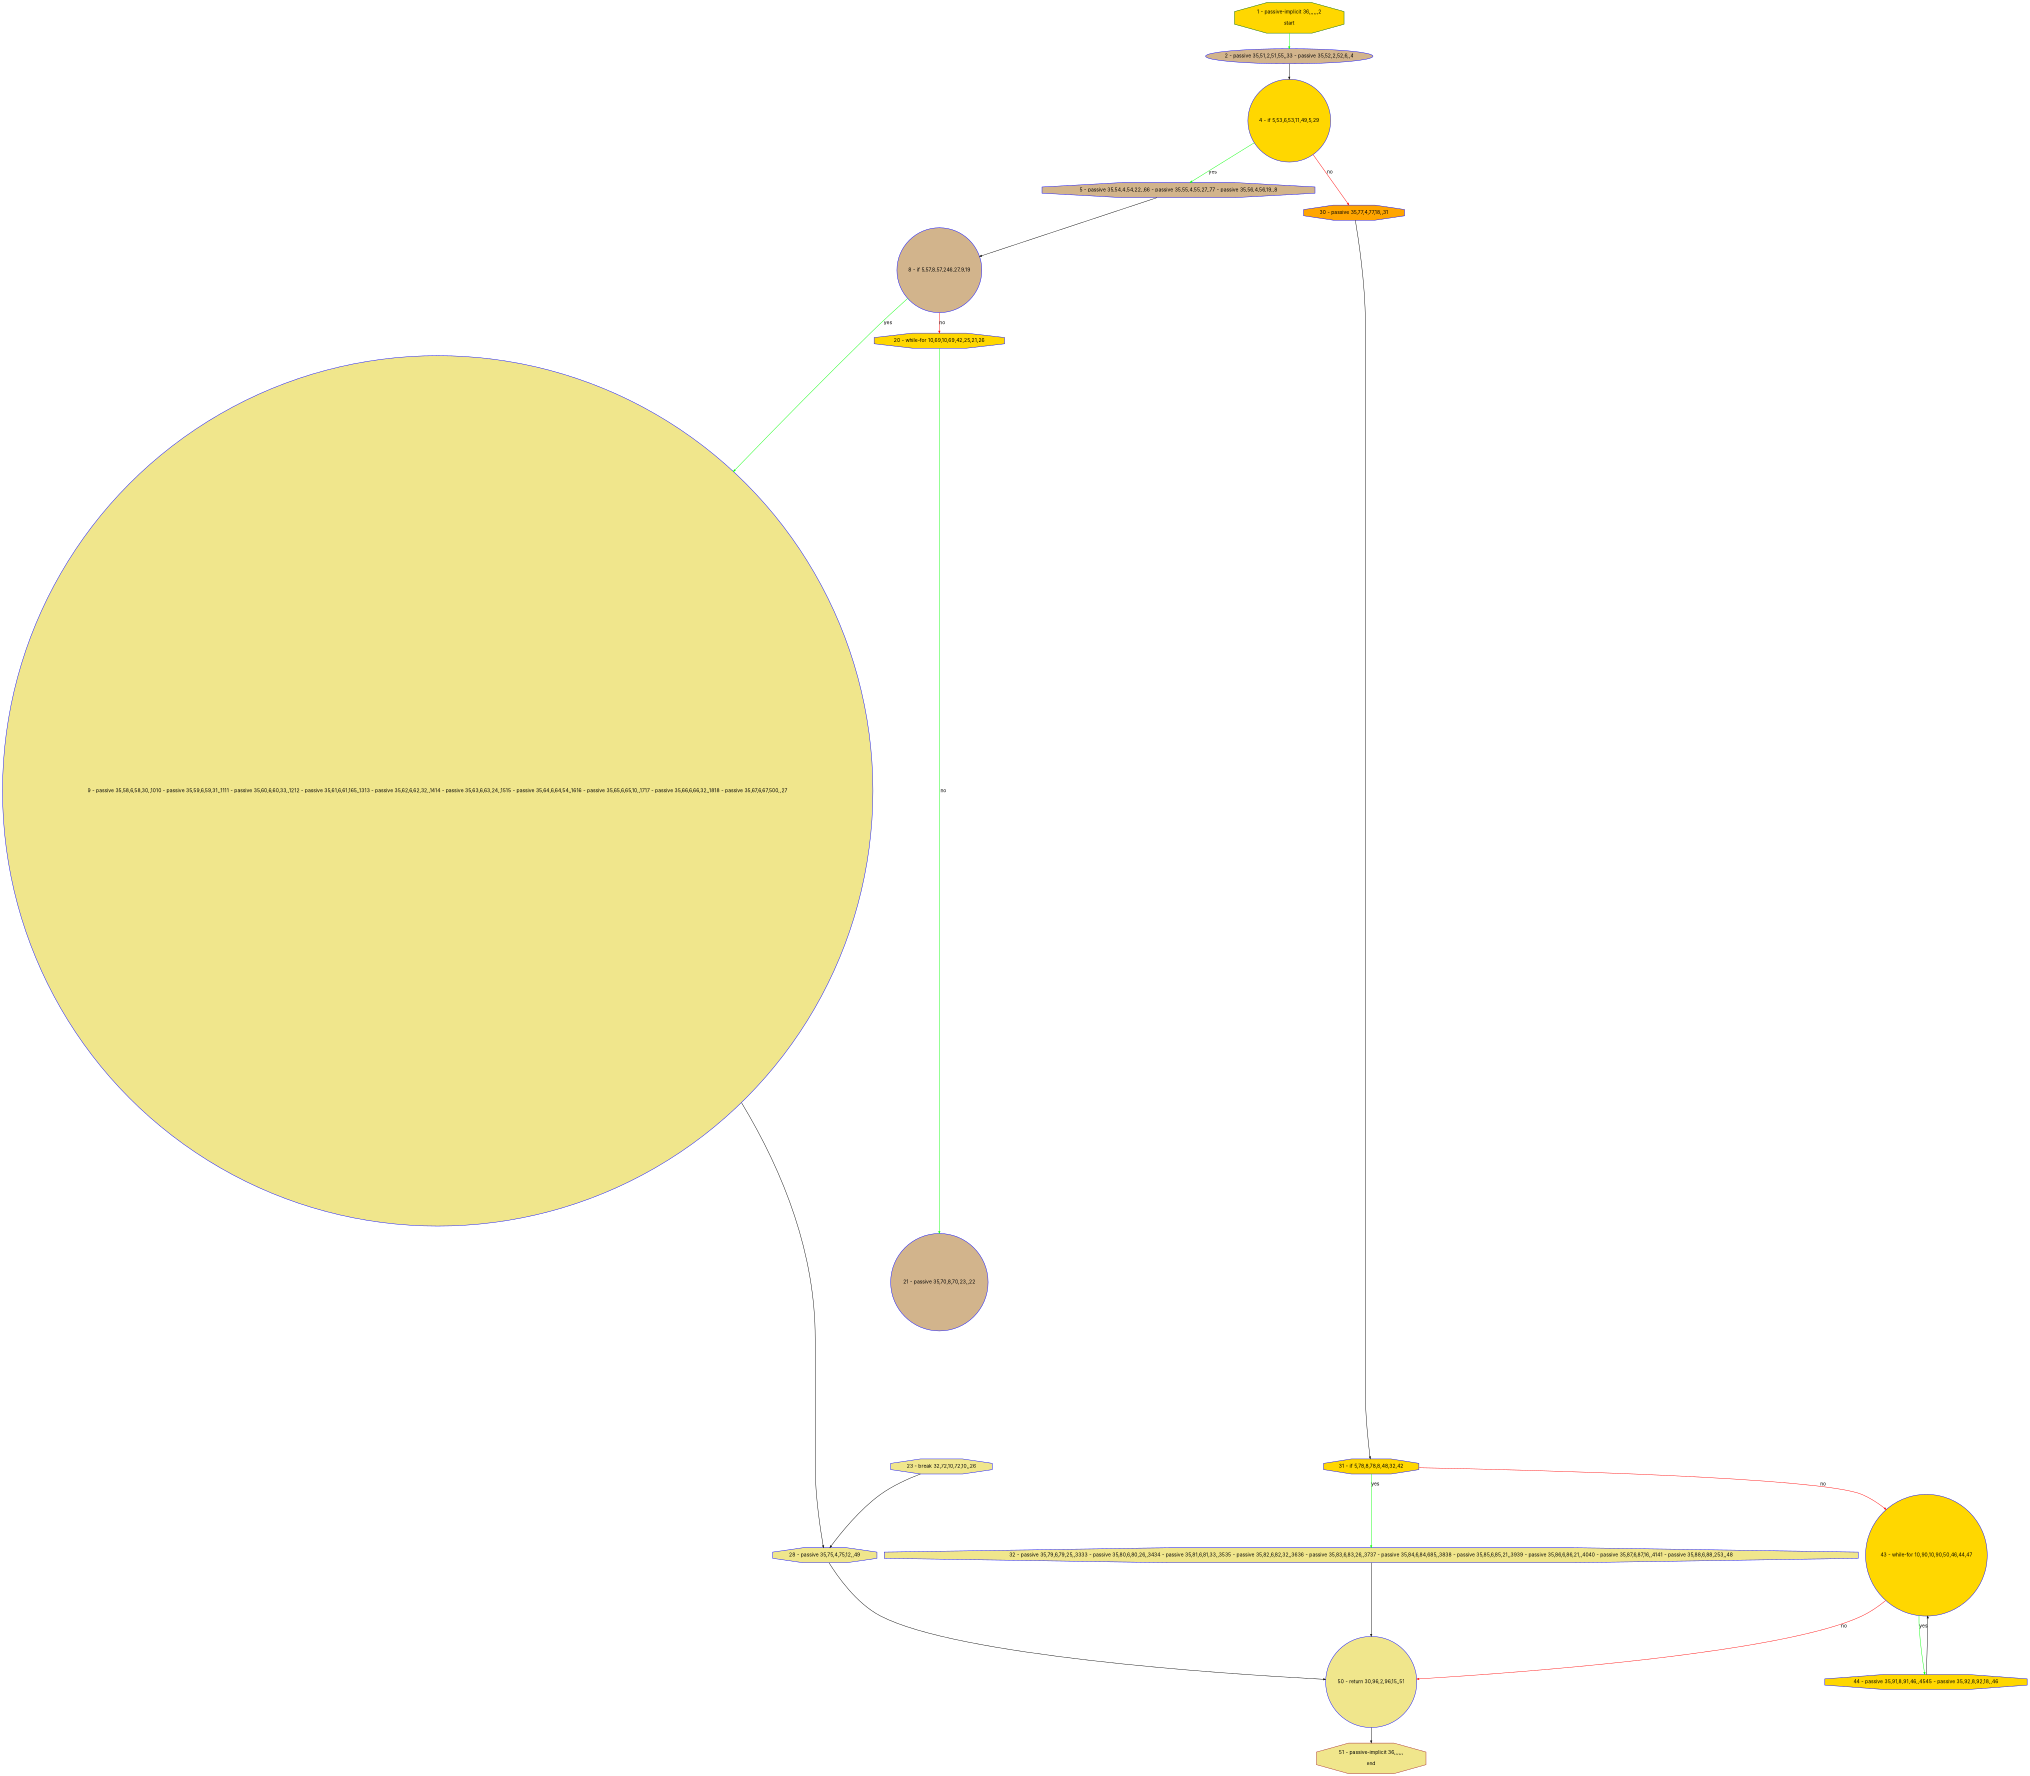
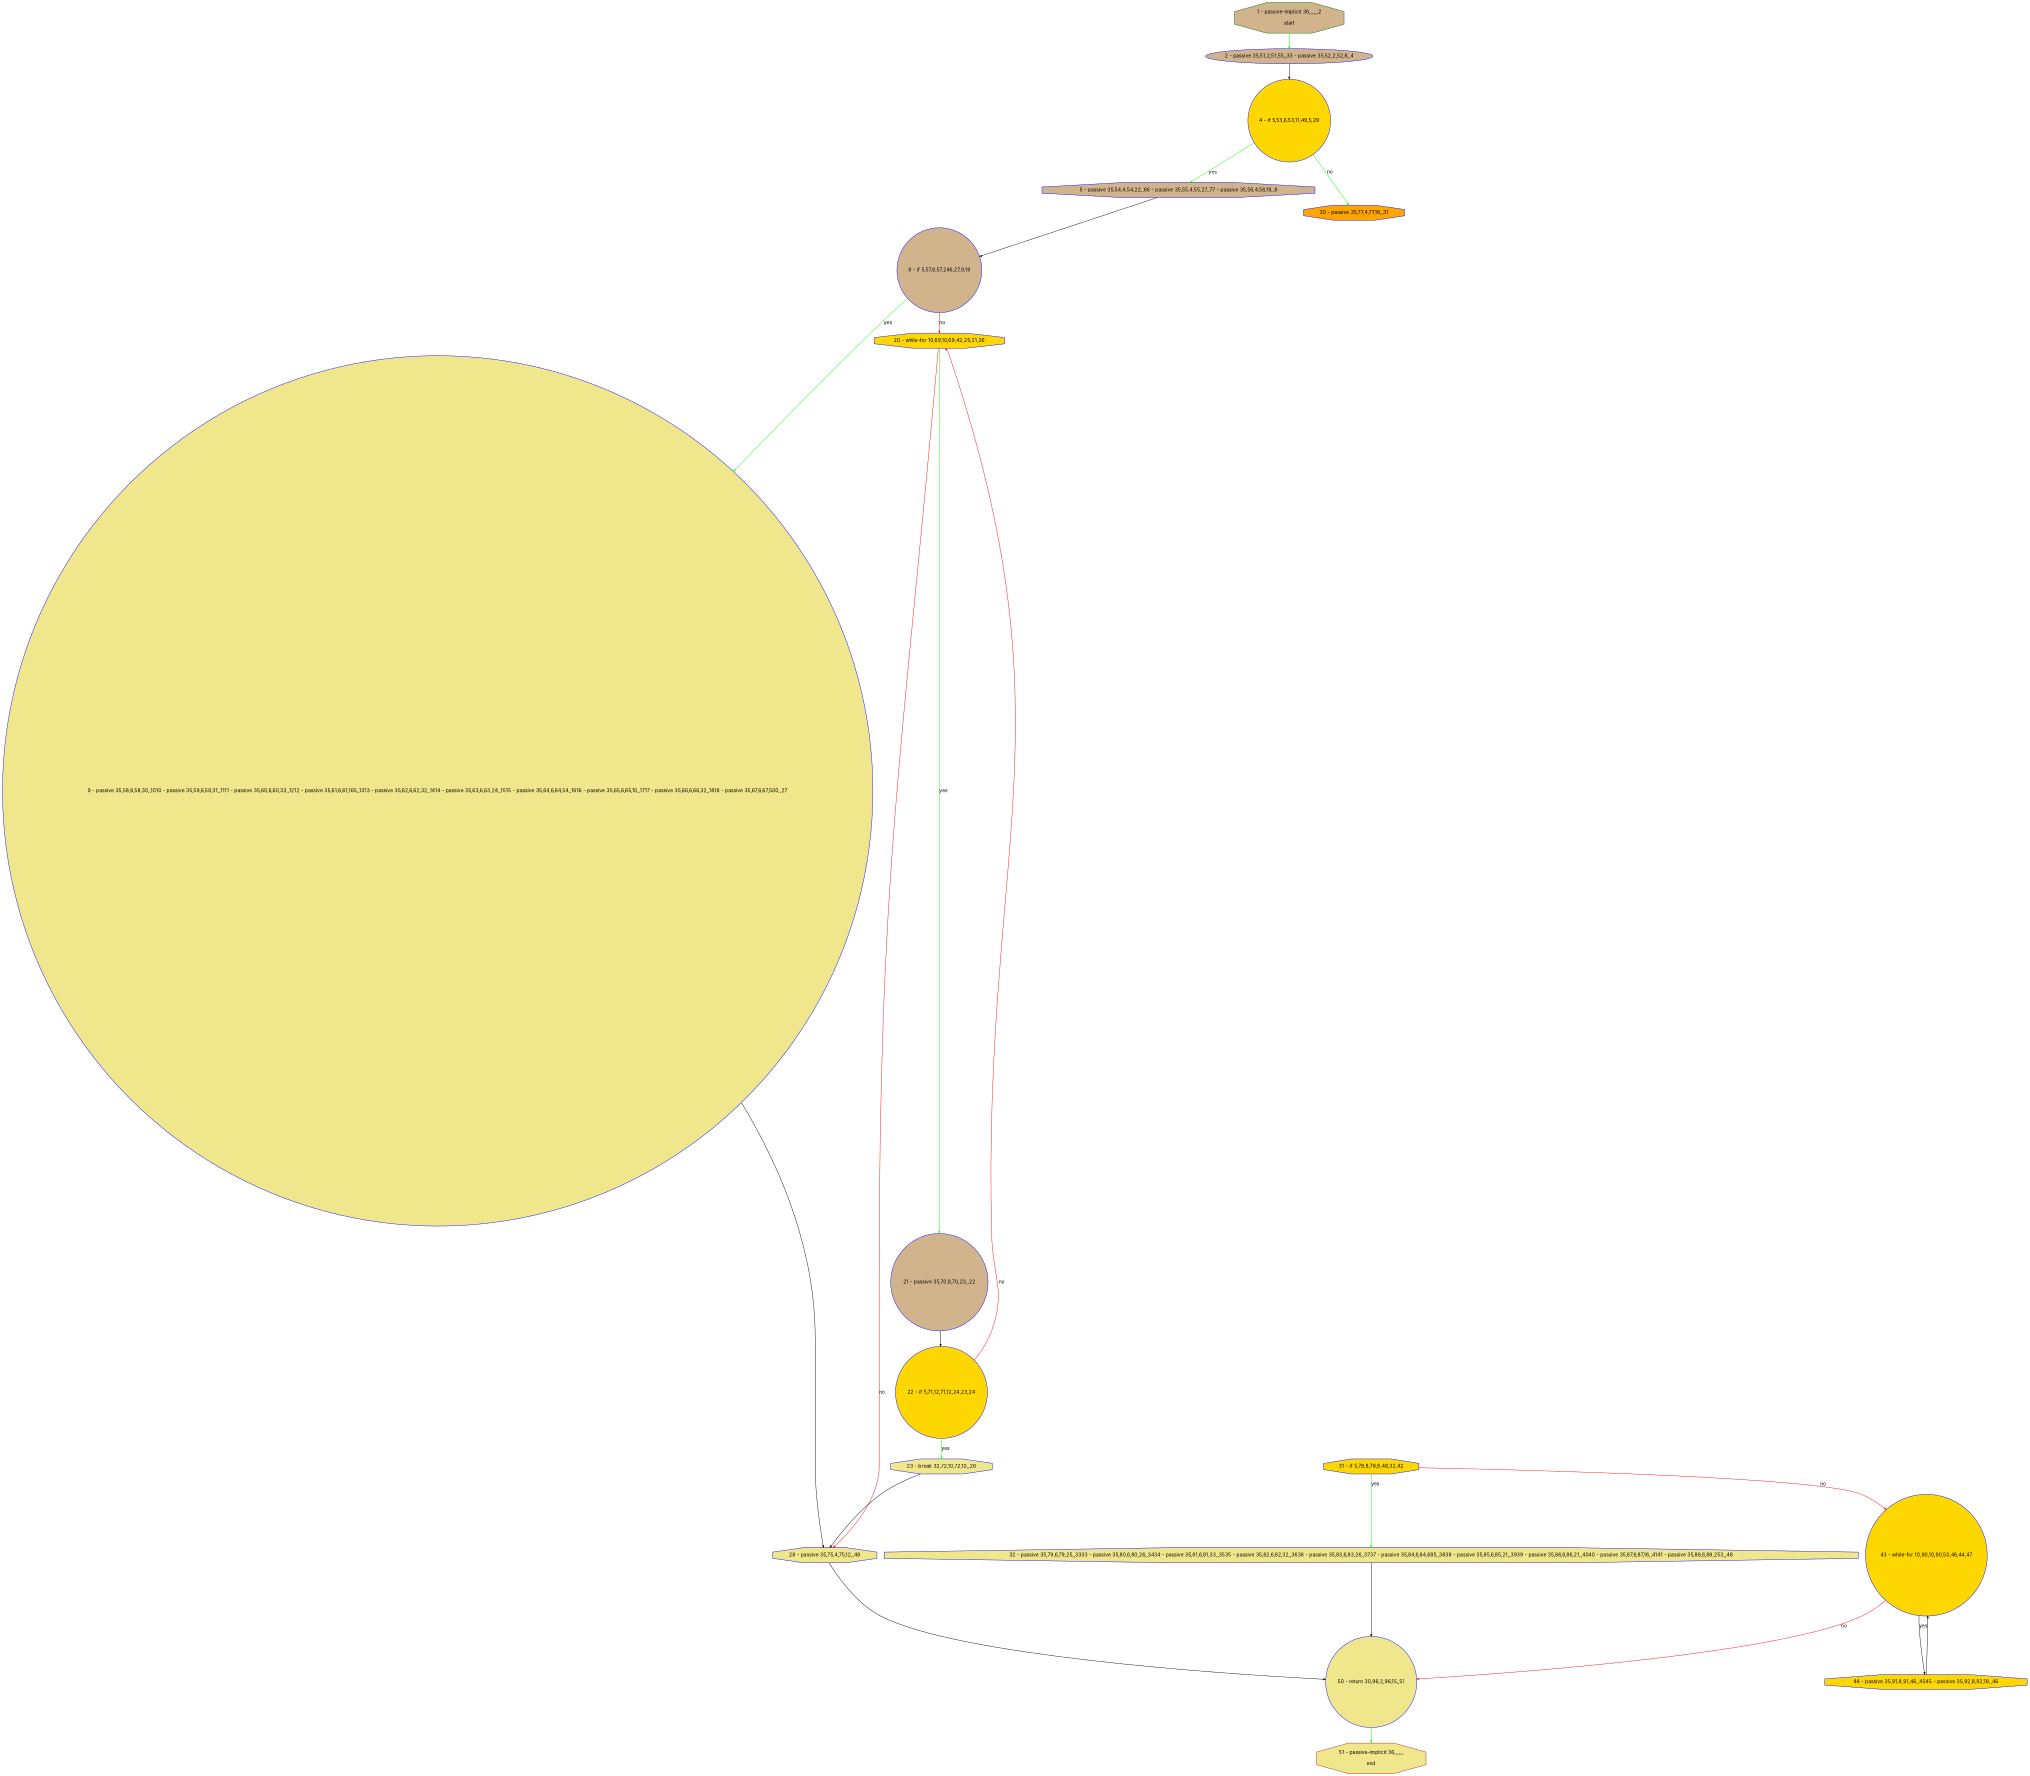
node "1 - passive-implicit 36,,,,,,2 start": fillcolor gold -> tan
edge "4 - if 5,53,6,53,11,49,5,29" -> "30 - passive 35,77,4,77,18,,31": color #ff0000 -> #00ff00
edge "20 - while-for 10,69,10,69,42,25,21,26" -> "21 - passive 35,70,8,70,23,,22": label "no" -> "yes"
edge "30 - passive 35,77,4,77,18,,31" -> "31 - if 5,78,8,78,8,48,32,42": removed
edge "20 - while-for 10,69,10,69,42,25,21,26" -> "28 - passive 35,75,4,75,12,,49": added, label "no"
node "22 - if 5,71,12,71,12,24,23,24": added
edge "43 - while-for 10,90,10,90,50,46,44,47" -> "44 - passive 35,91,8,91,46,,4545 - passive 35,92,8,92,18,,46": color #00ff00 -> #000000
edge "50 - return 30,96,2,96,15,,51" -> "51 - passive-implicit 36,,,,,, end": color #000000 -> #00ff00
